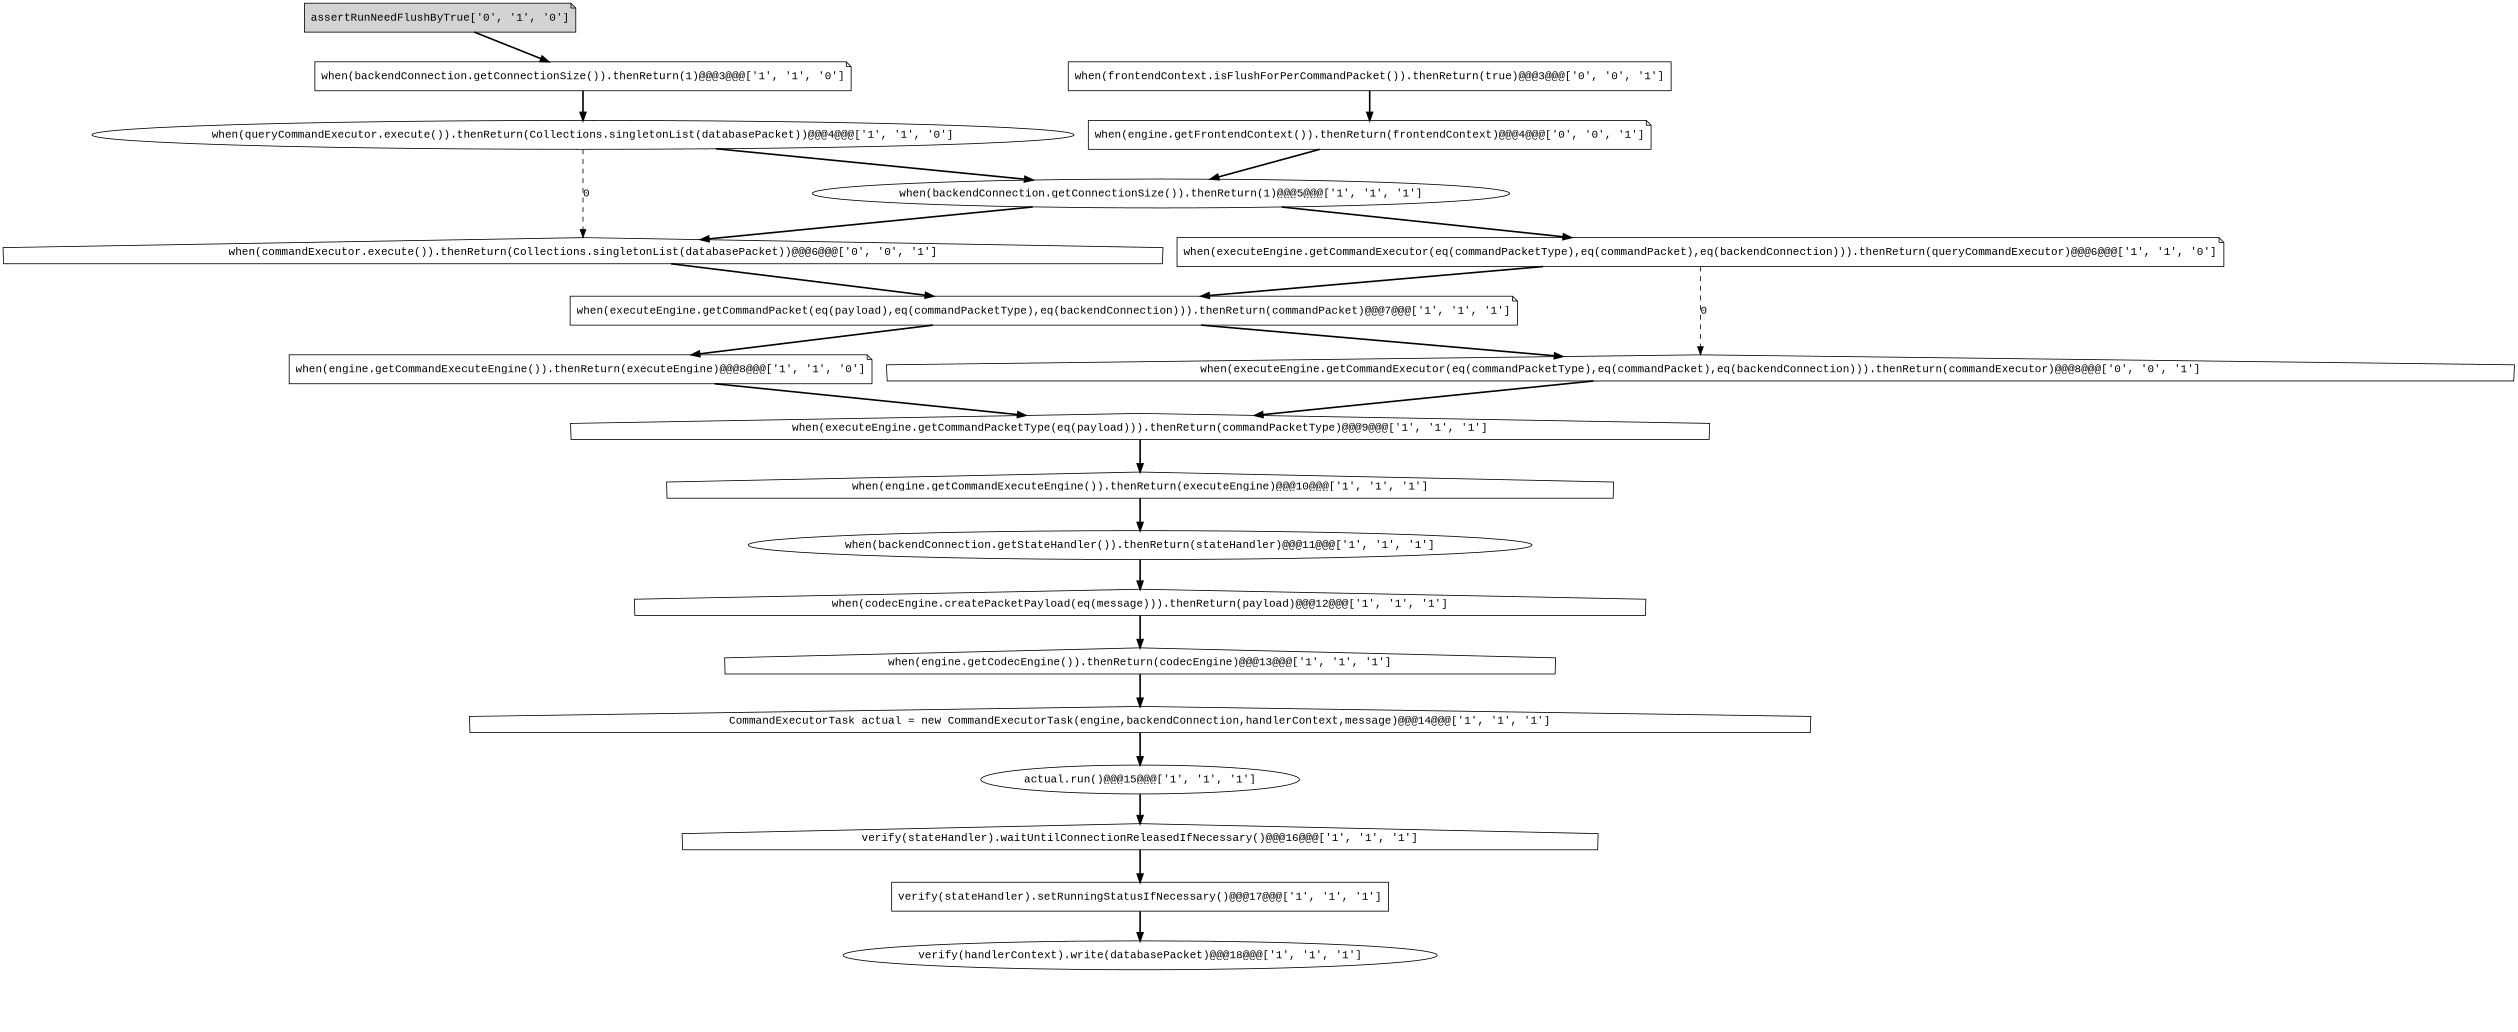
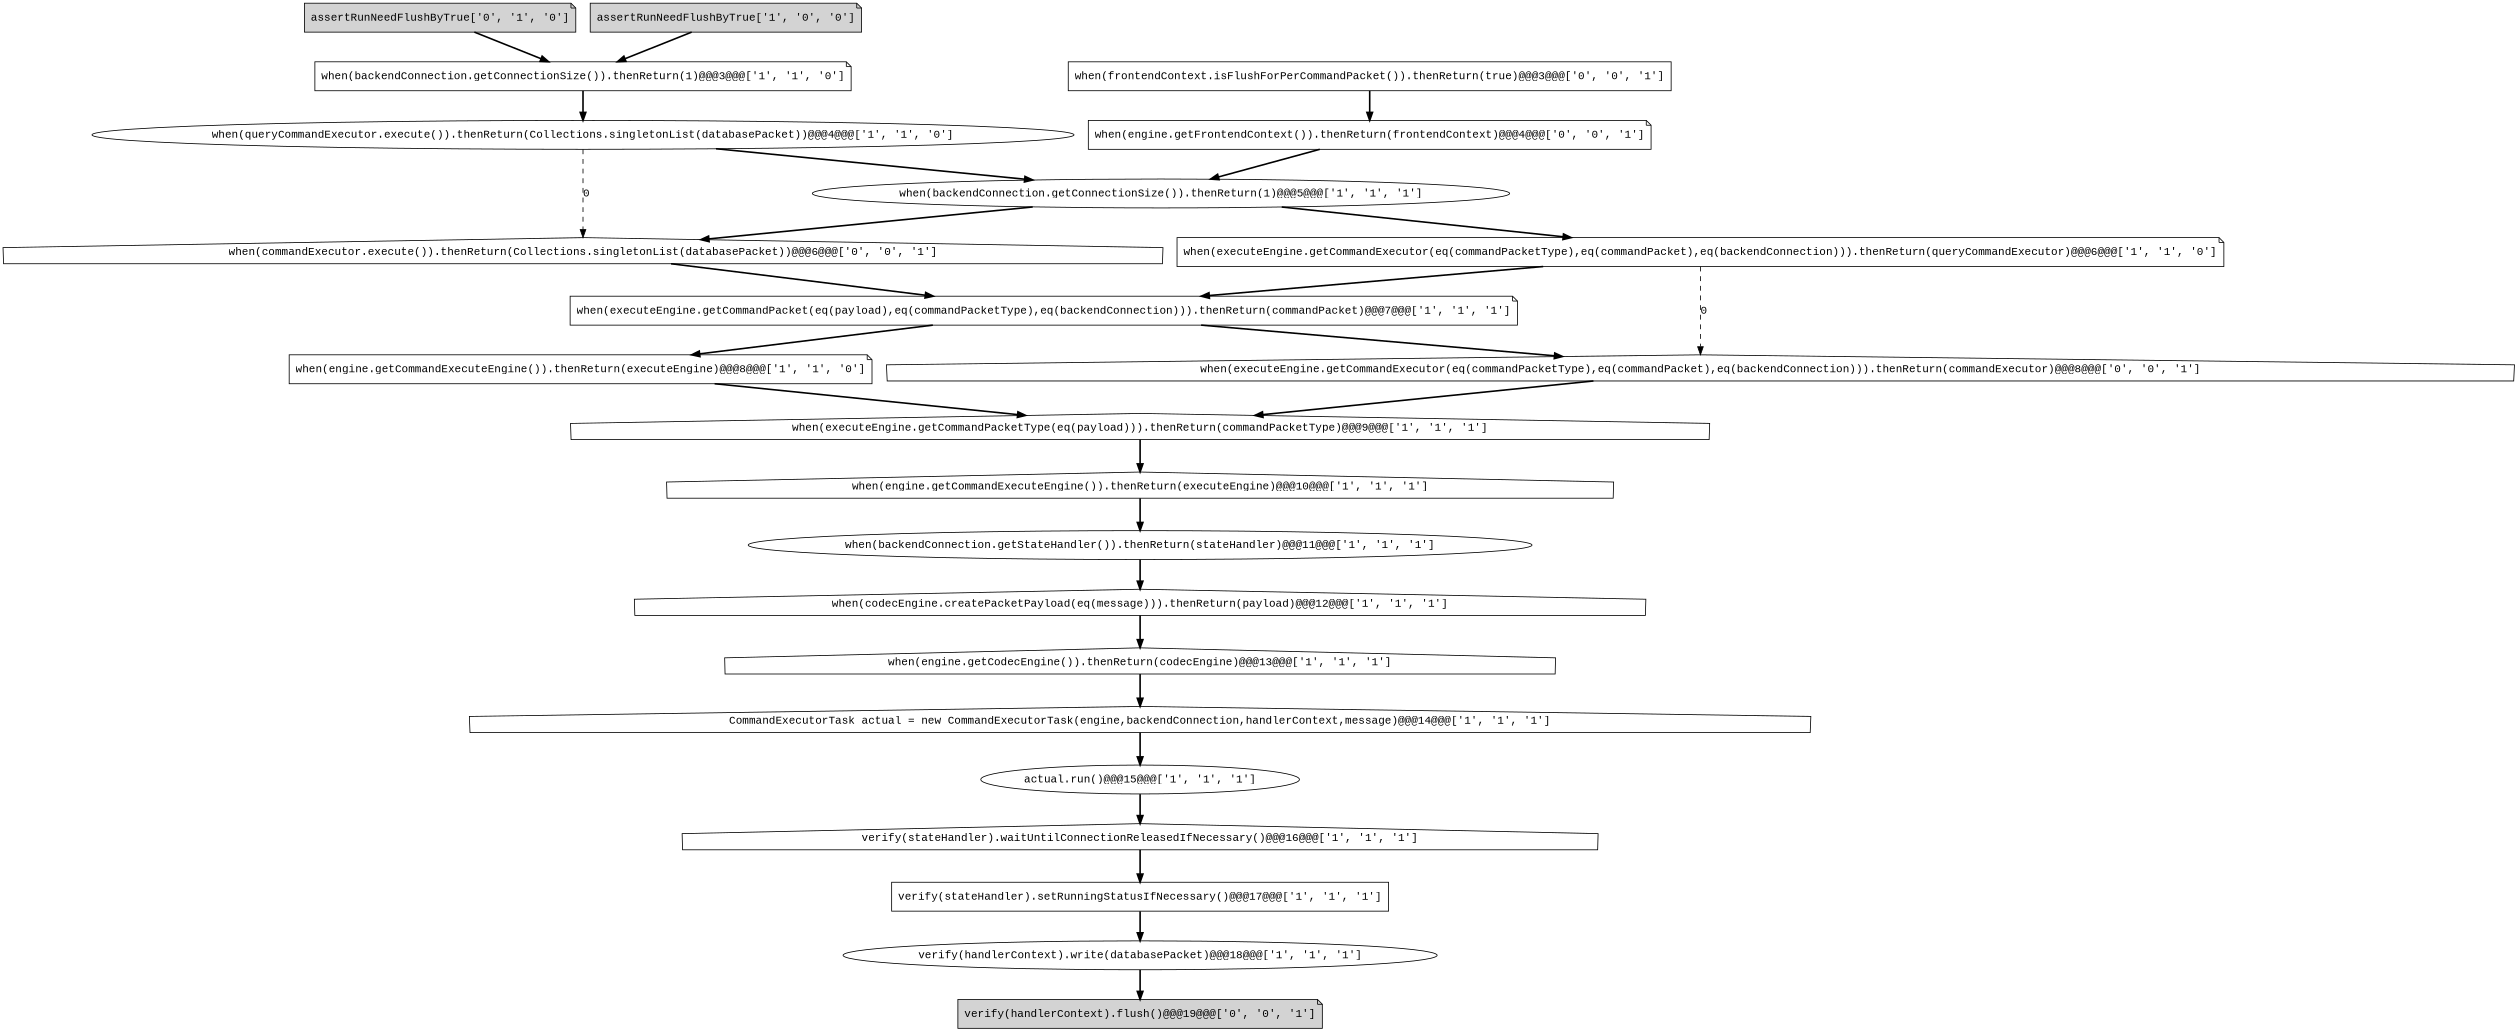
node "assertRunNeedFlushByTrue['1', '0', '0']": added
node "verify(handlerContext).flush()@@@19@@@['0', '0', '1']": added
